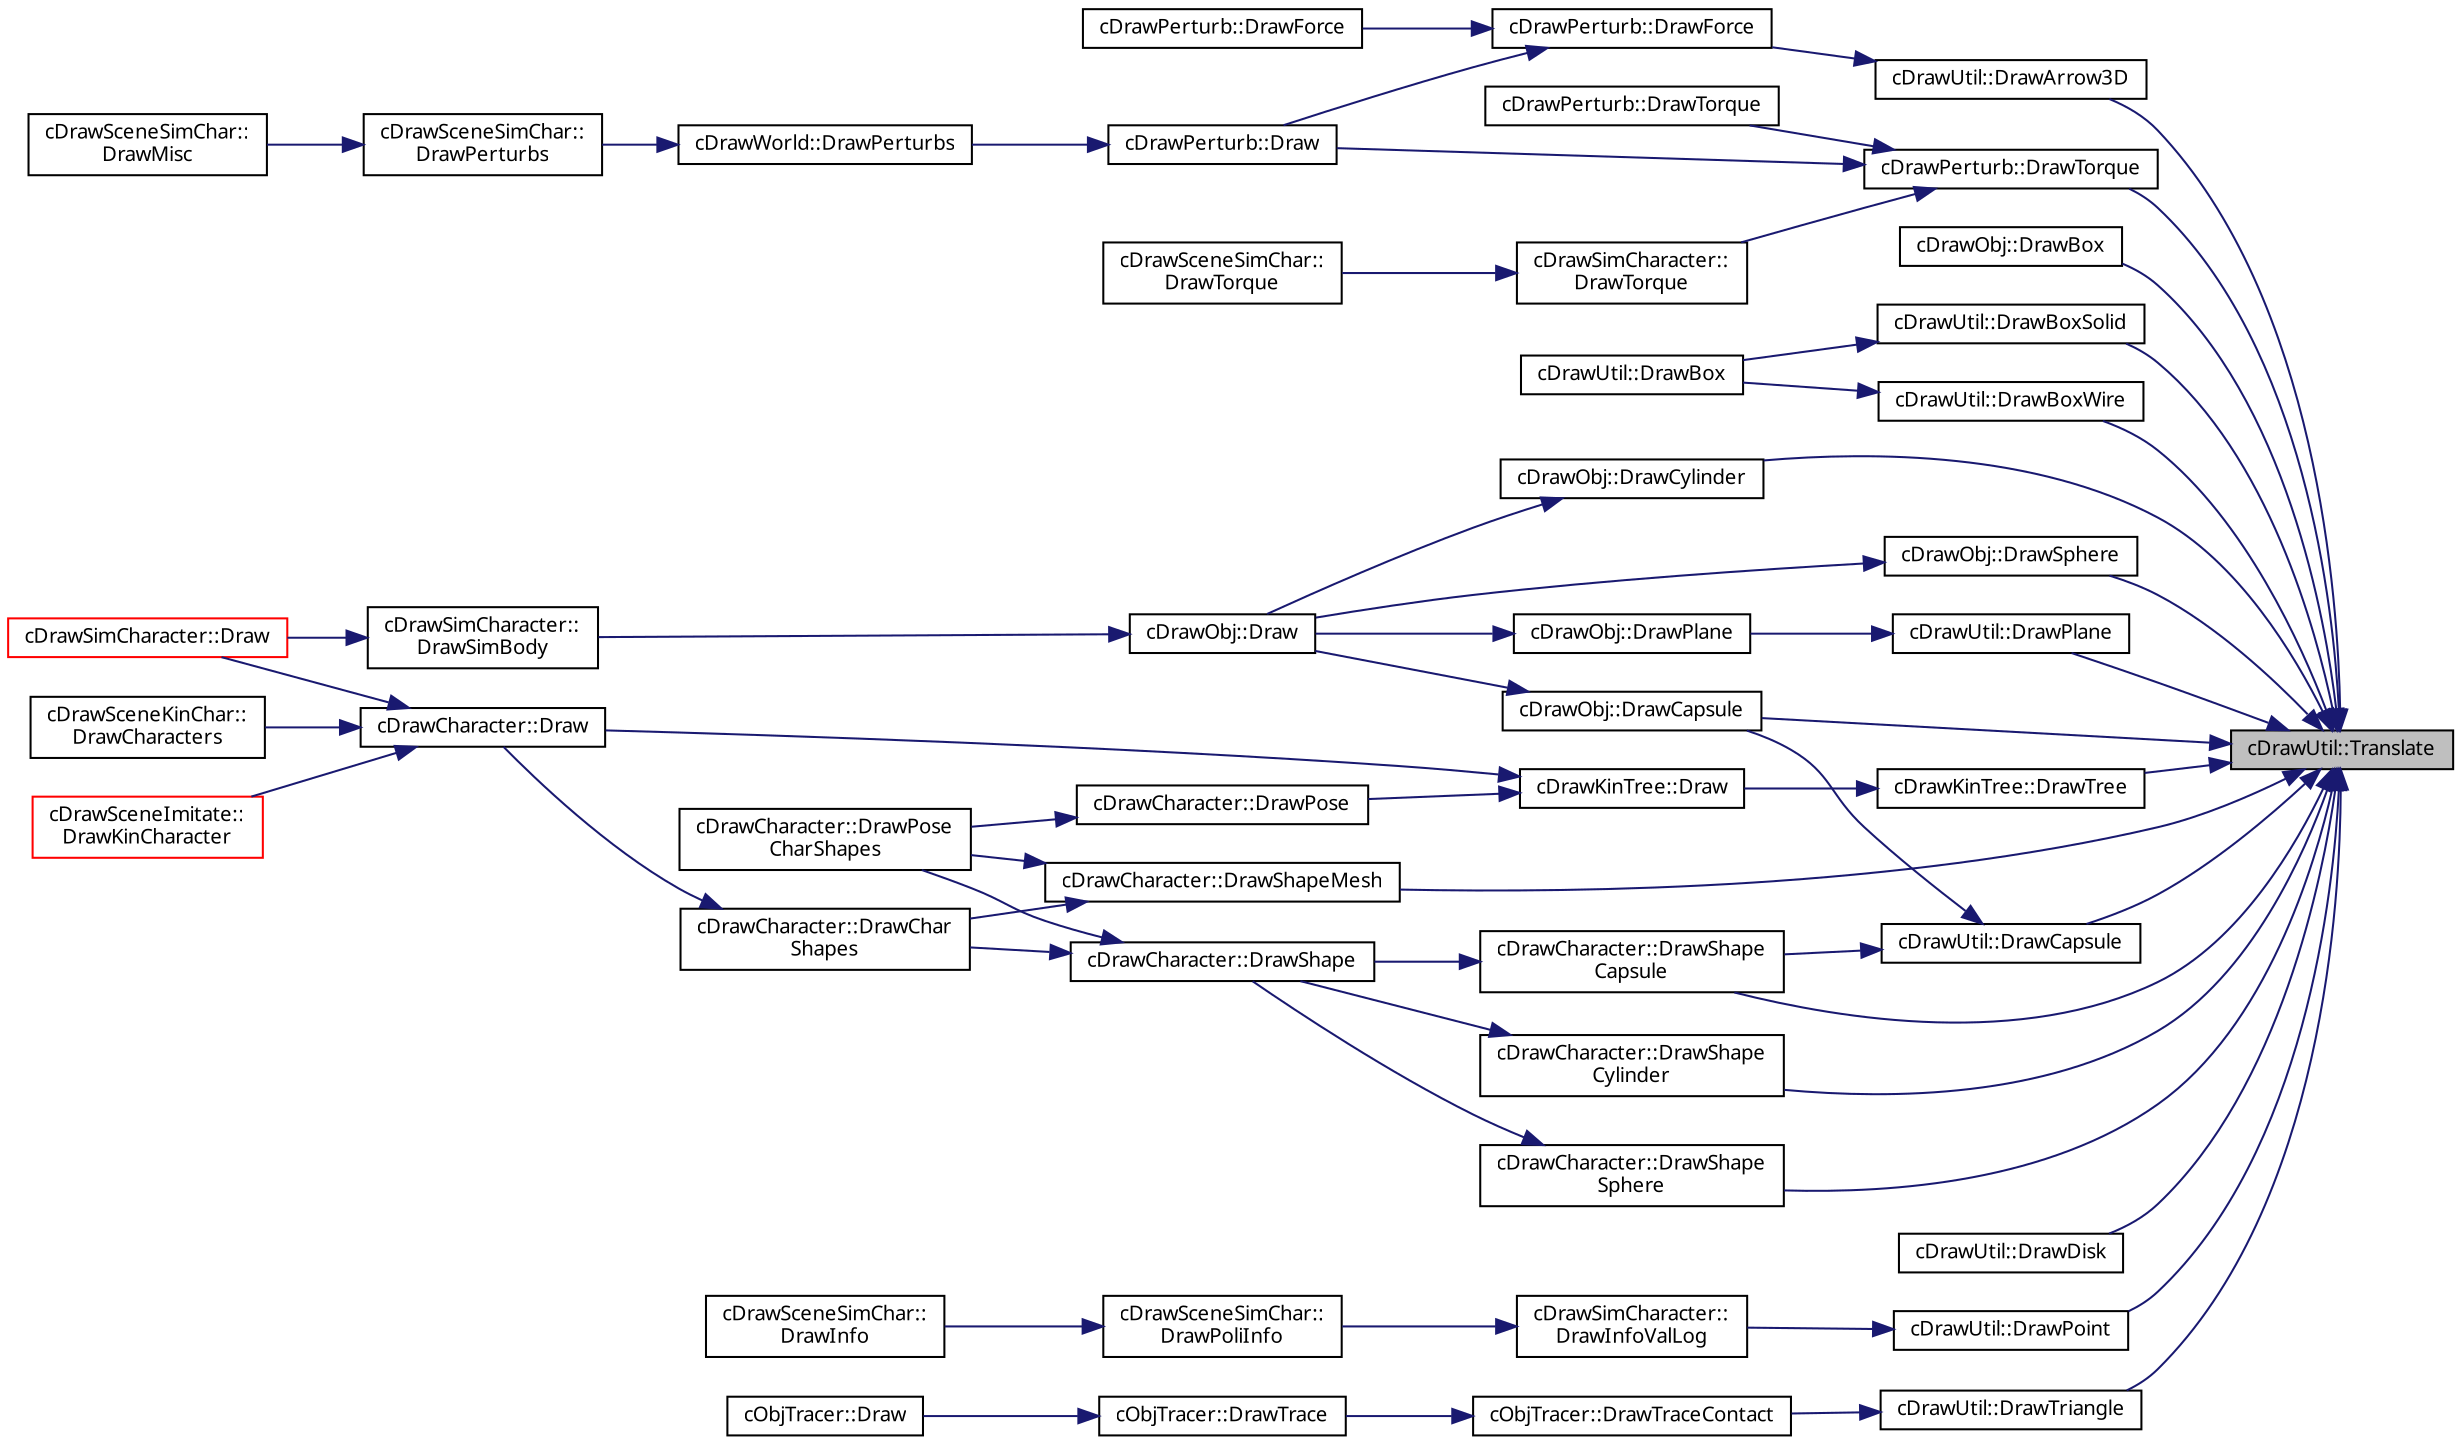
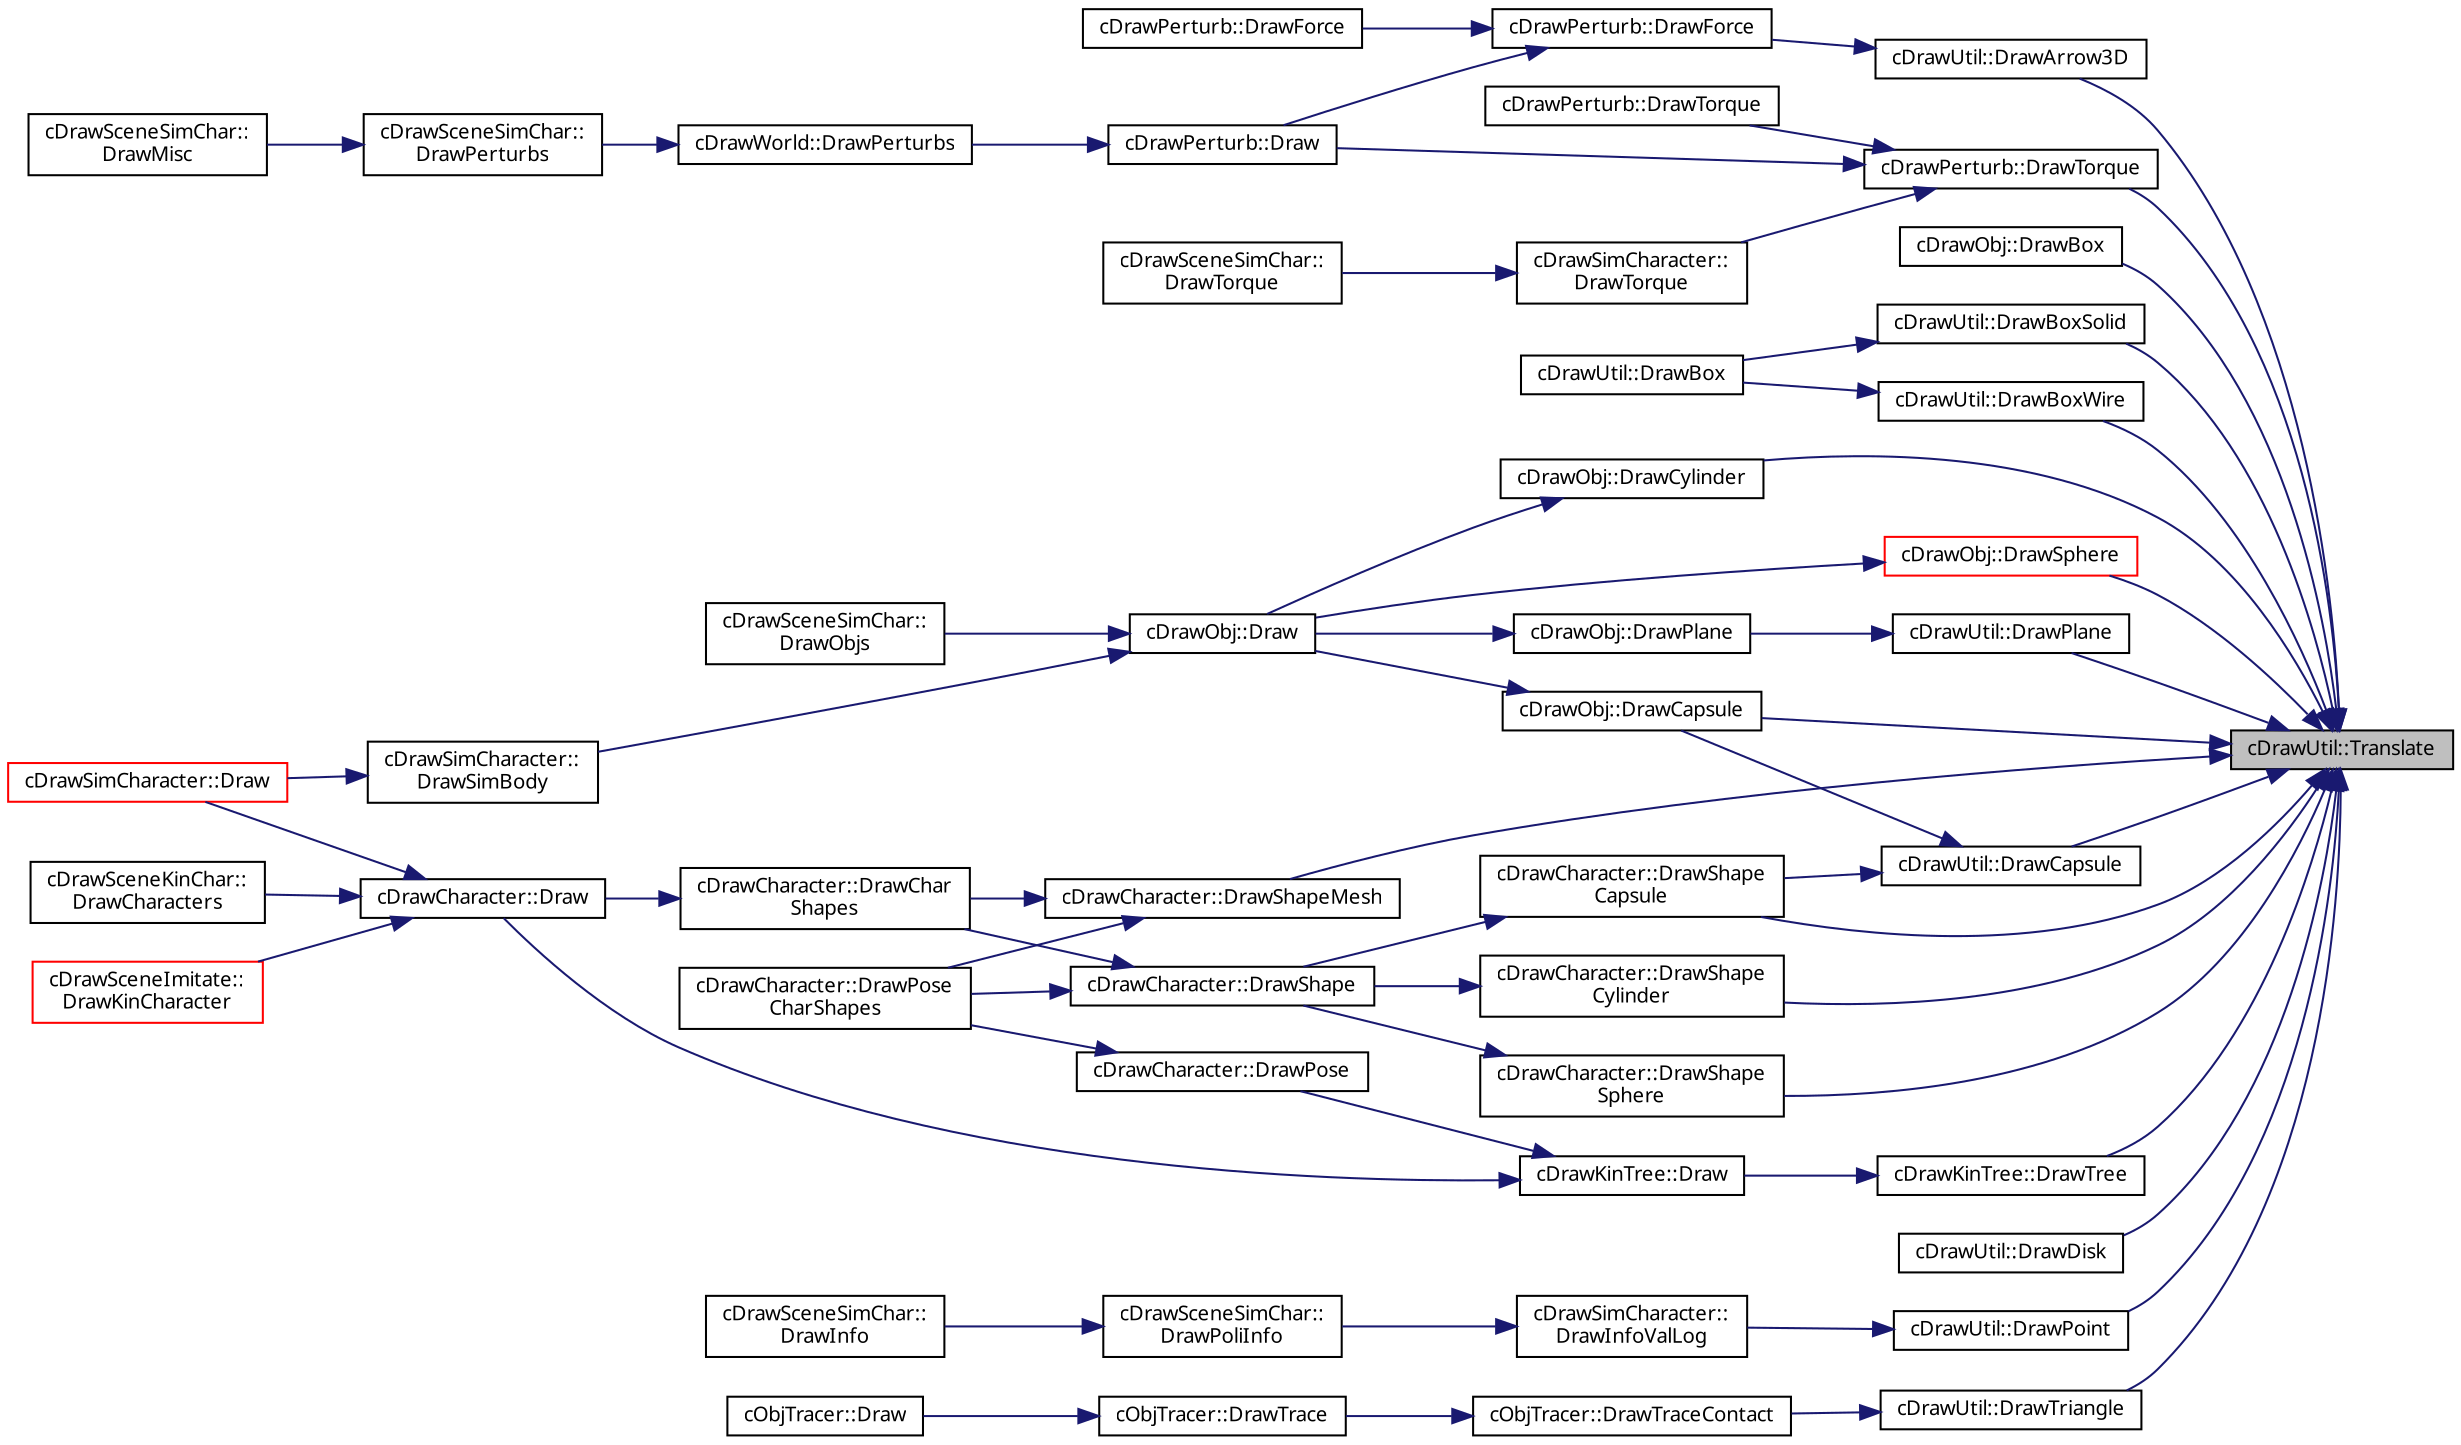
node "cDrawObj::DrawSphere": color black -> red
node "cDrawSceneSimChar:: DrawObjs": added
